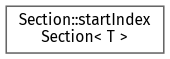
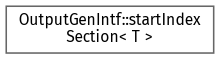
node "Section::startIndex Section< T >": label "Section::startIndex Section< T >" -> "OutputGenIntf::startIndex Section< T >"
